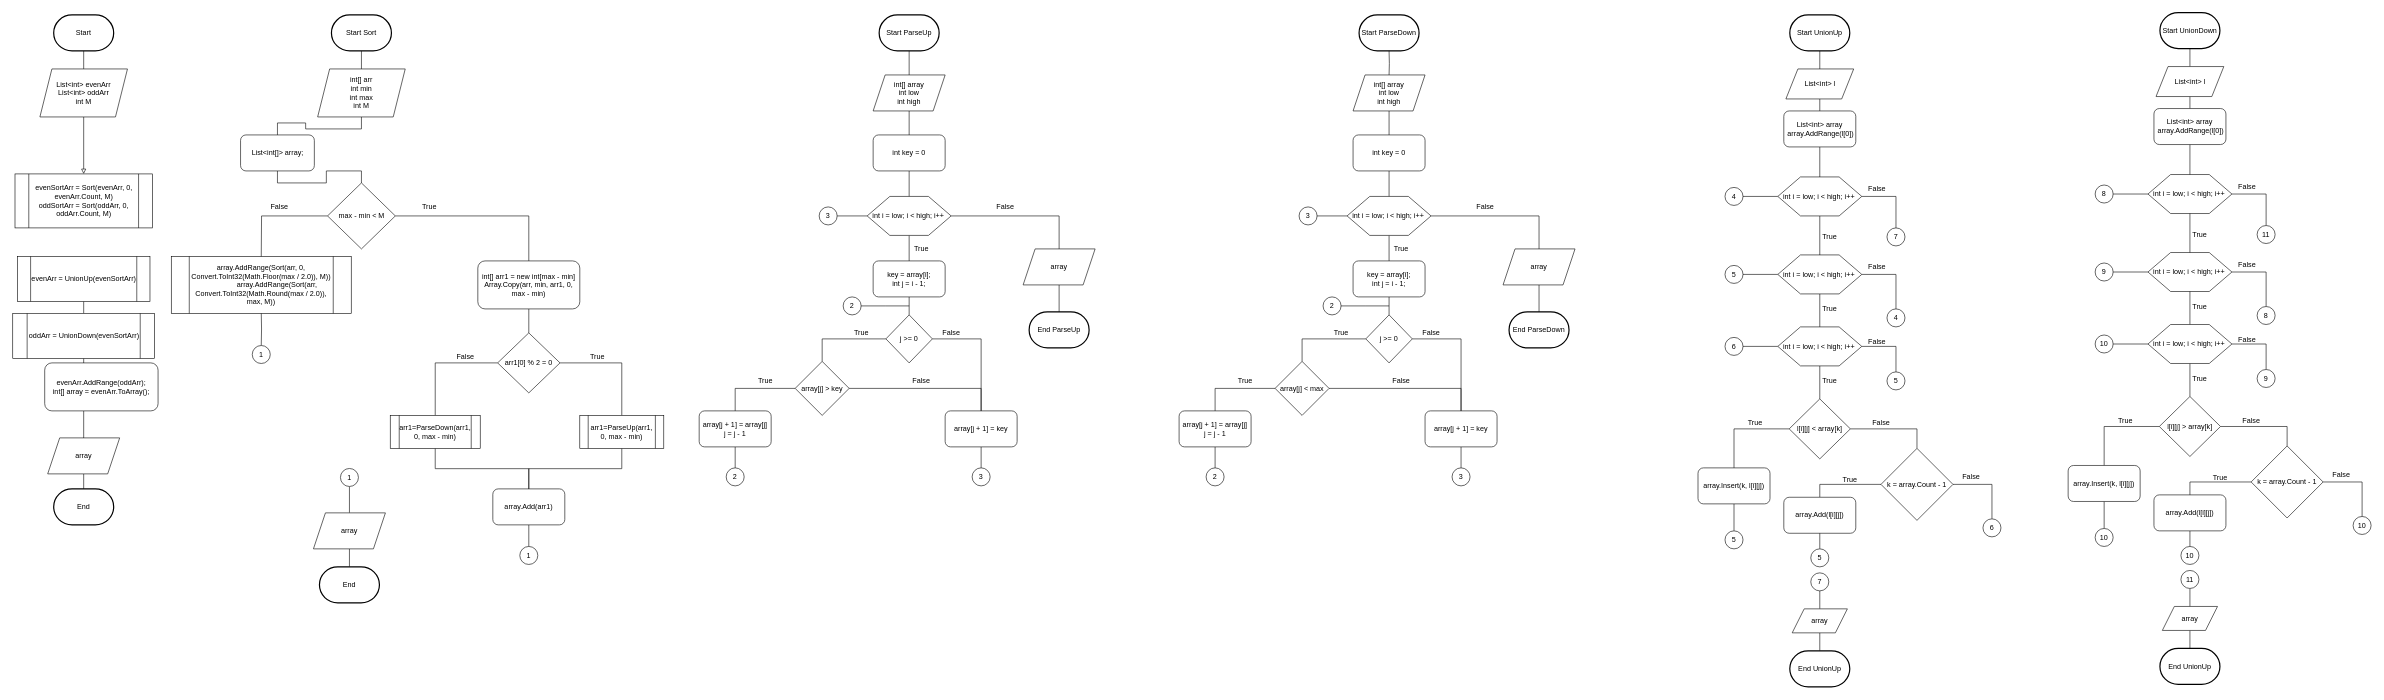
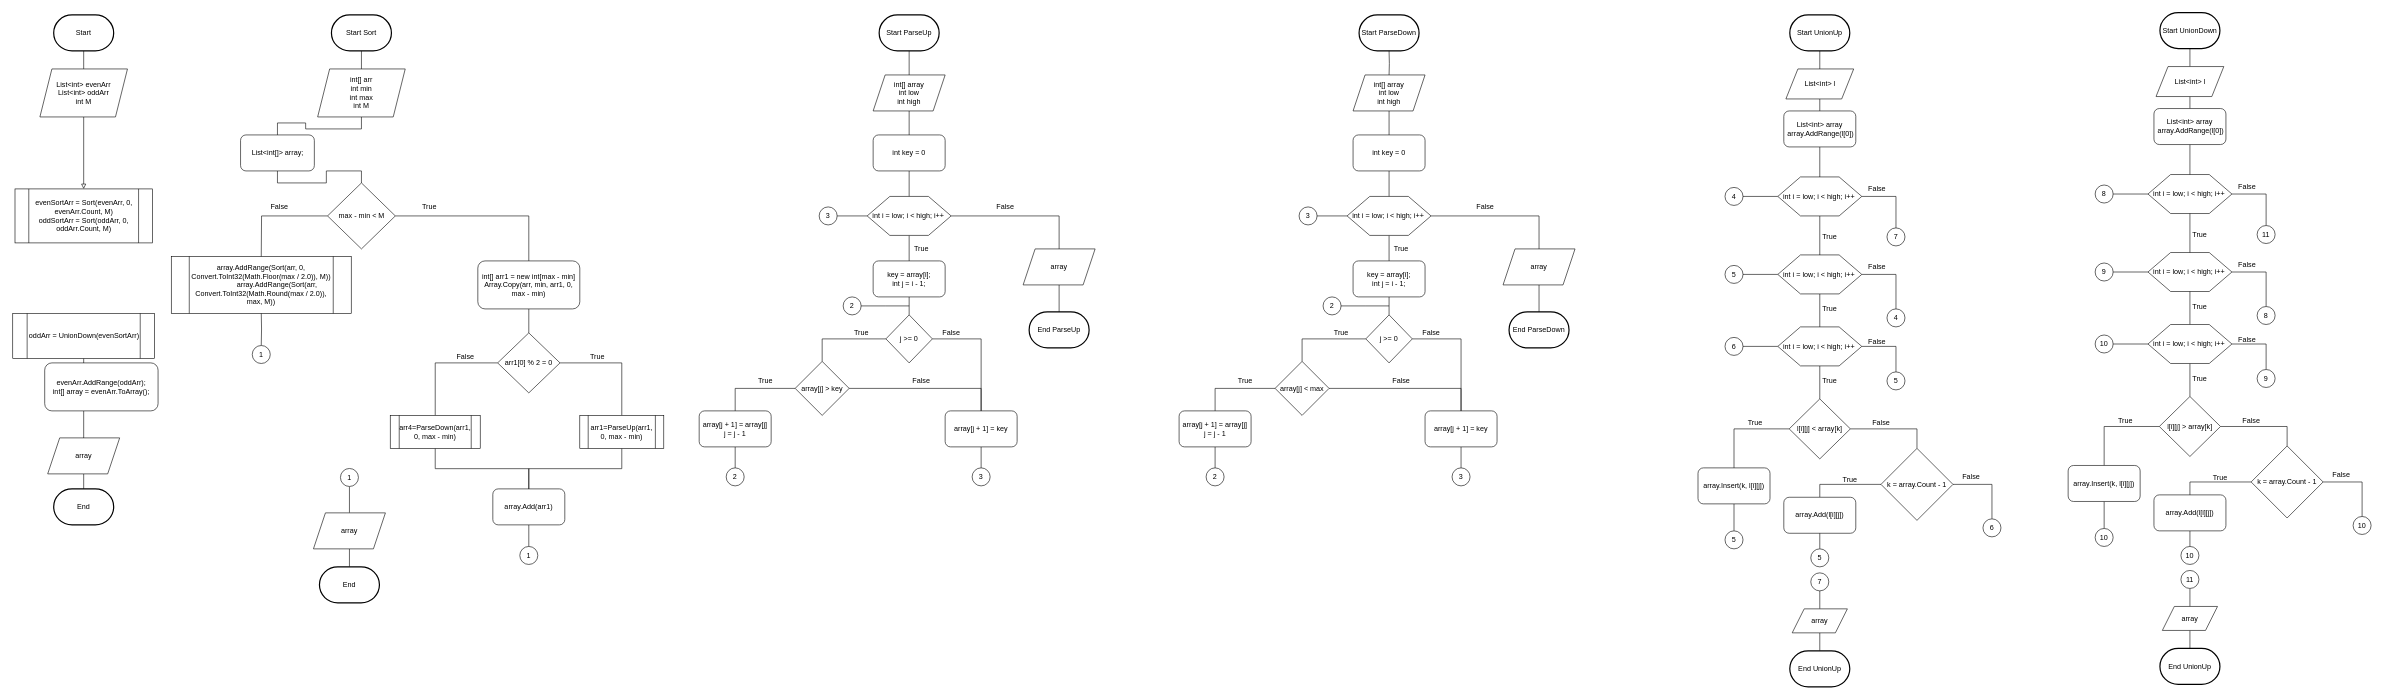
node "evenSortArr = Sort(evenArr, 0, evenArr.Count, M) oddSortArr = Sort(oddArr, 0, oddArr.Count, M)": moved (84, 201) -> (84, 216)
node "evenArr = UnionUp(evenSortArr)": removed
edge "evenArr = UnionUp(evenSortArr)" -- "oddArr = UnionDown(evenSortArr)": removed
node "arr1=ParseDown(arr1, 0, max - min)": label "arr1=ParseDown(arr1, 0, max - min)" -> "arr4=ParseDown(arr1, 0, max - min)"
